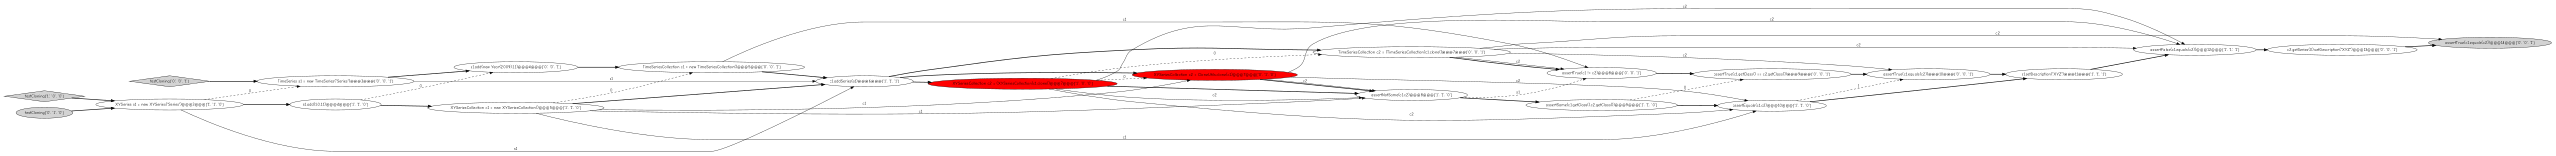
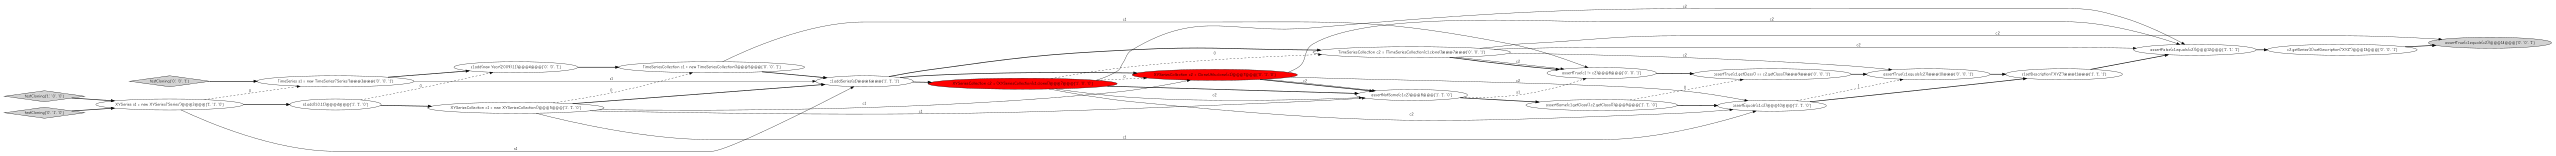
node "testCloning['0', '1', '0']": shape ellipse -> diamond
